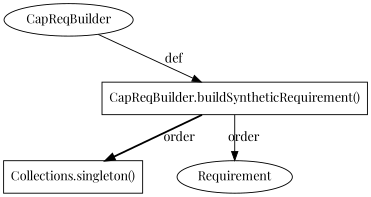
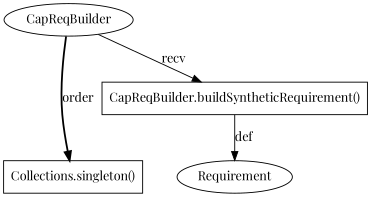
edge "CapReqBuilder" -> "CapReqBuilder.buildSyntheticRequirement()": label "def" -> "recv"
edge "CapReqBuilder.buildSyntheticRequirement()" -> "Collections.singleton()": now "CapReqBuilder" -> "Collections.singleton()"
edge "CapReqBuilder.buildSyntheticRequirement()" -> "Requirement": label "order" -> "def"
